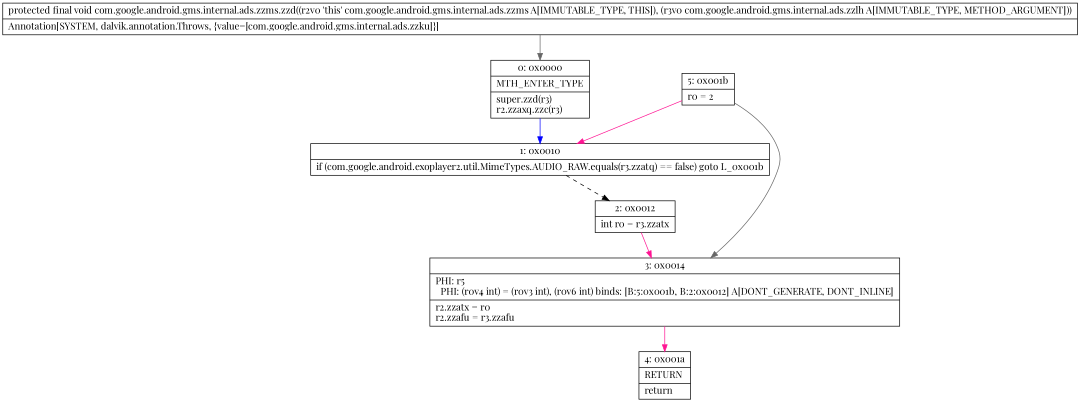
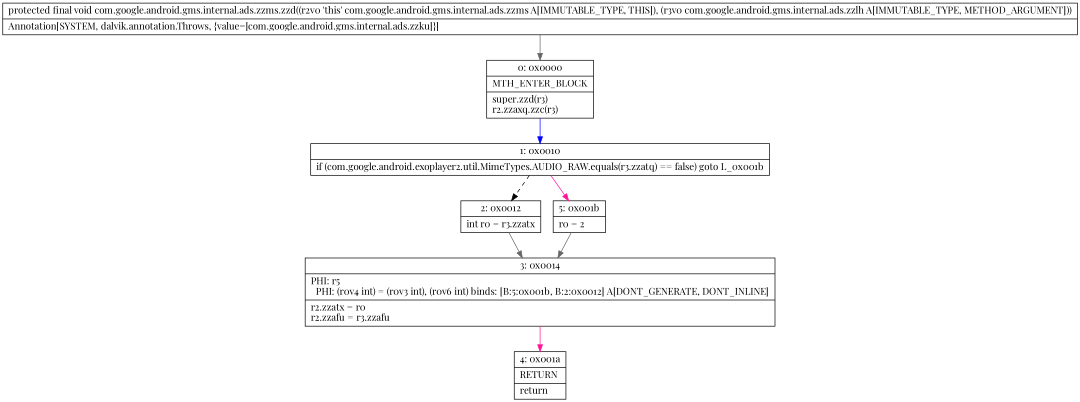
node "0: 0x0000": text "MTH_ENTER_TYPE" -> "MTH_ENTER_BLOCK"
edge "5: 0x001b" -> "1: 0x0010": reversed
edge "2: 0x0012" -> "3: 0x0014": color deeppink -> gray40
